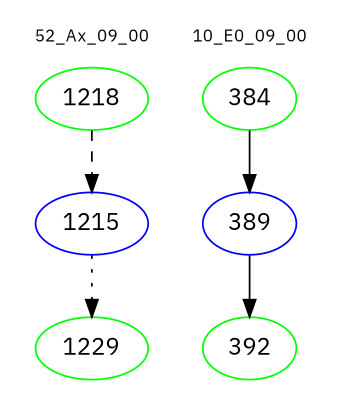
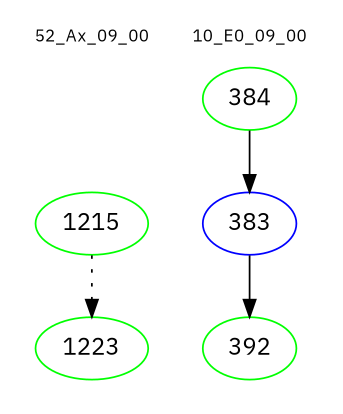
node "1218": removed
node "1215": color blue -> green
node "389": label "389" -> "383"
node "1229": label "1229" -> "1223"
